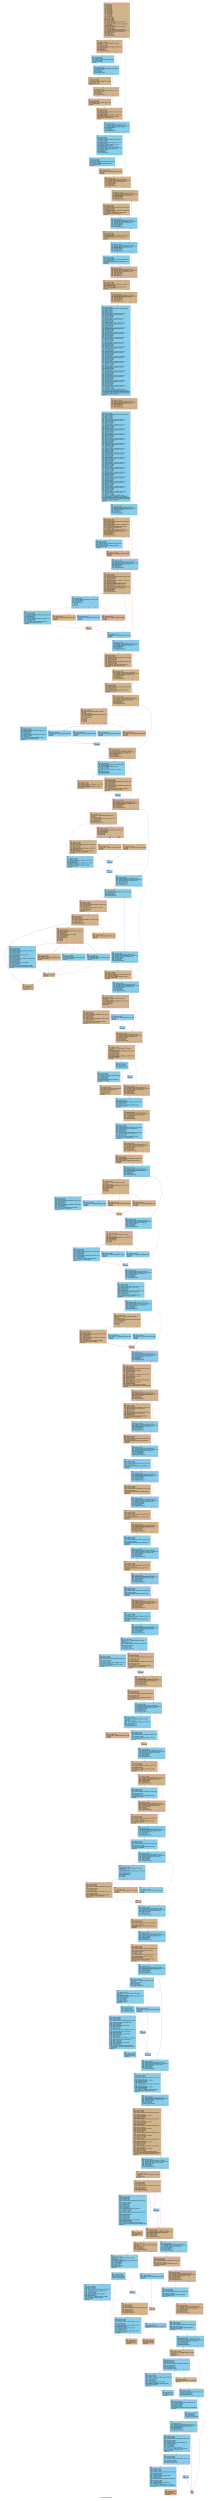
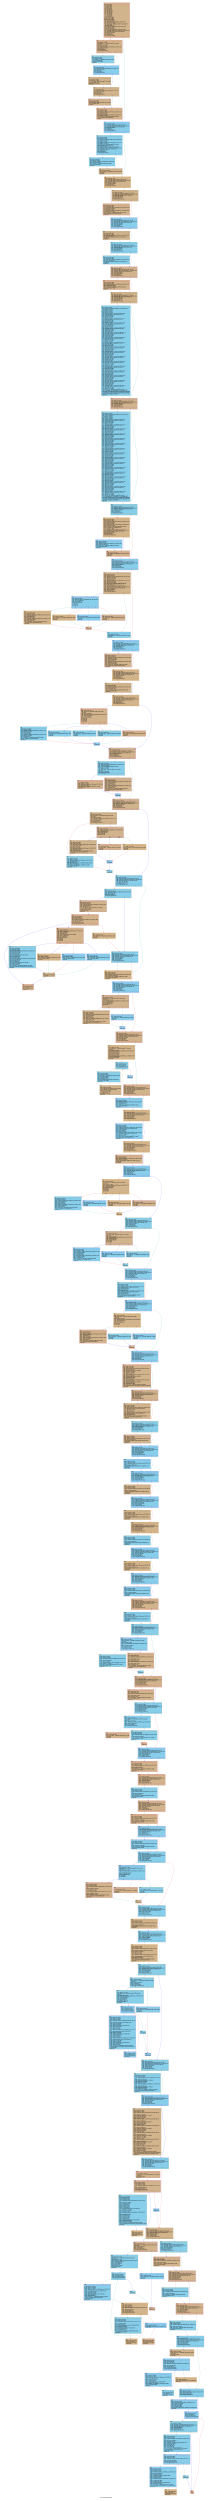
node "432:": fillcolor skyblue -> tan
